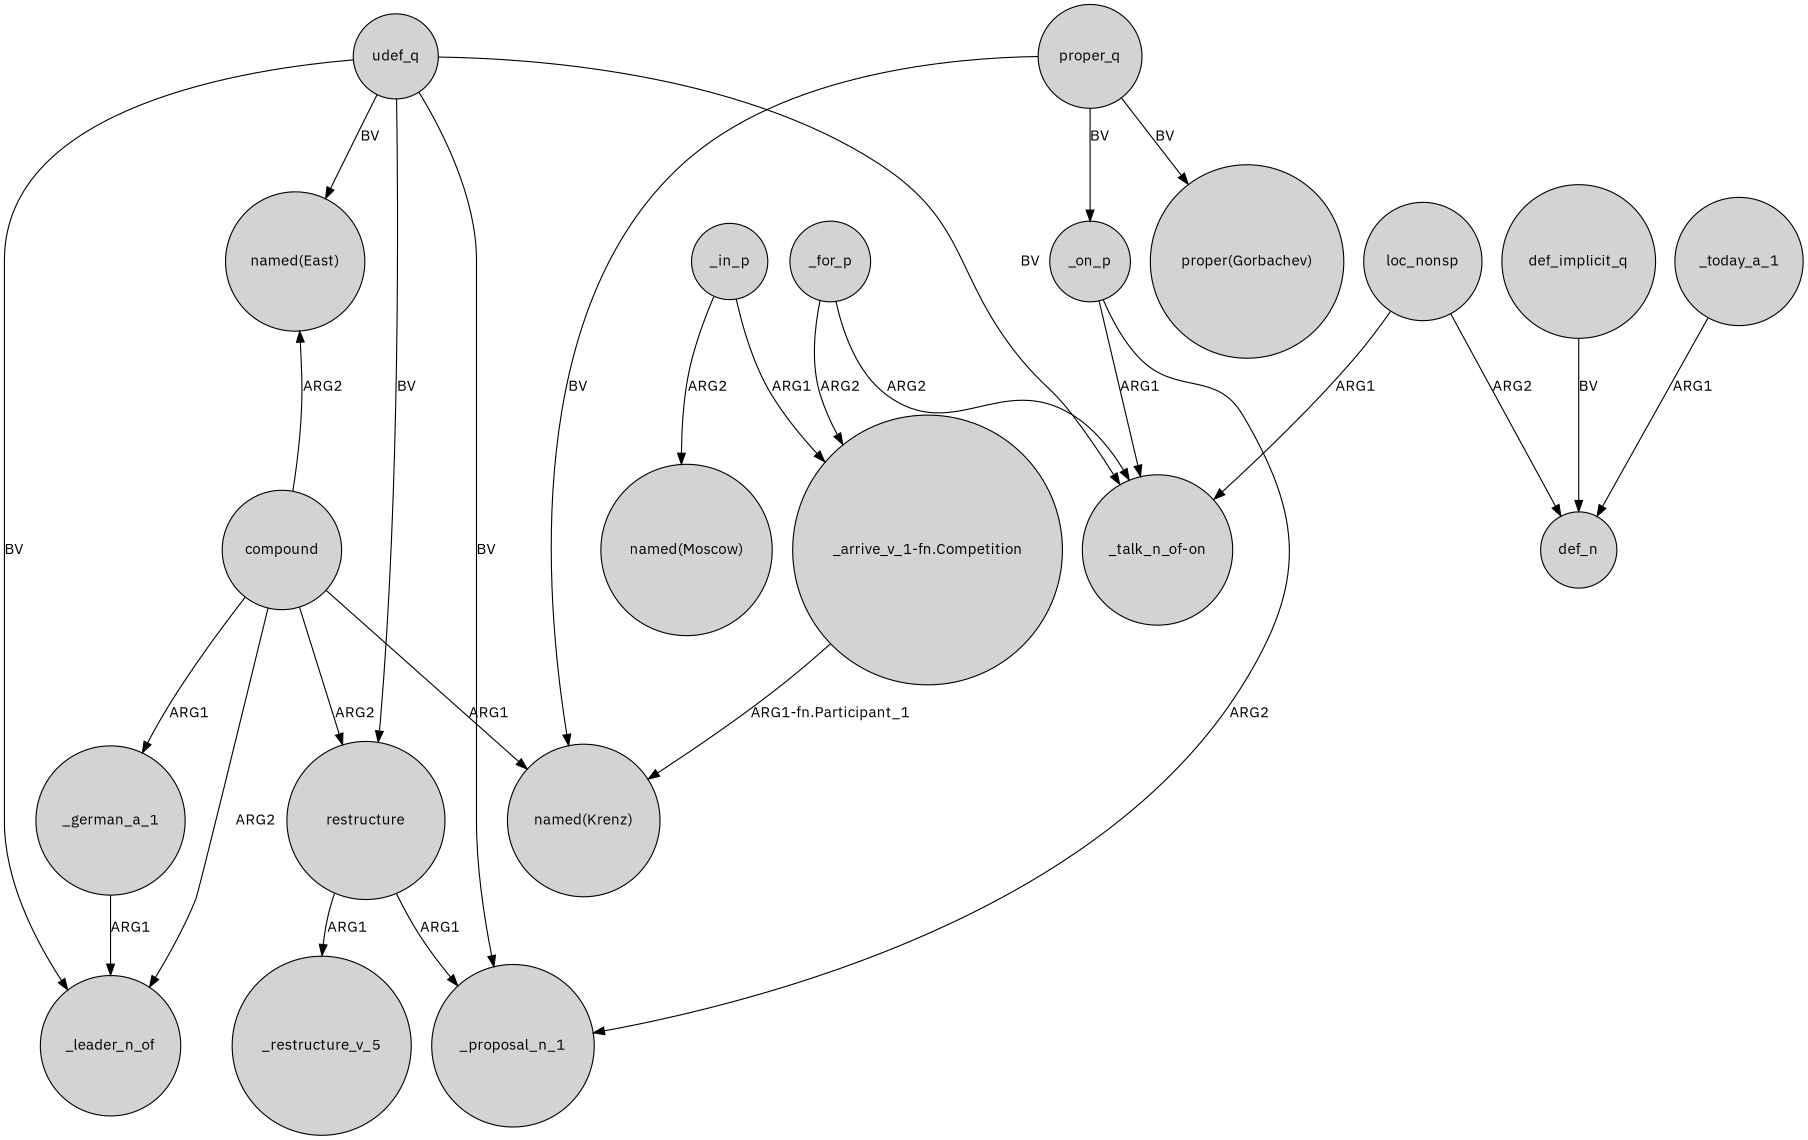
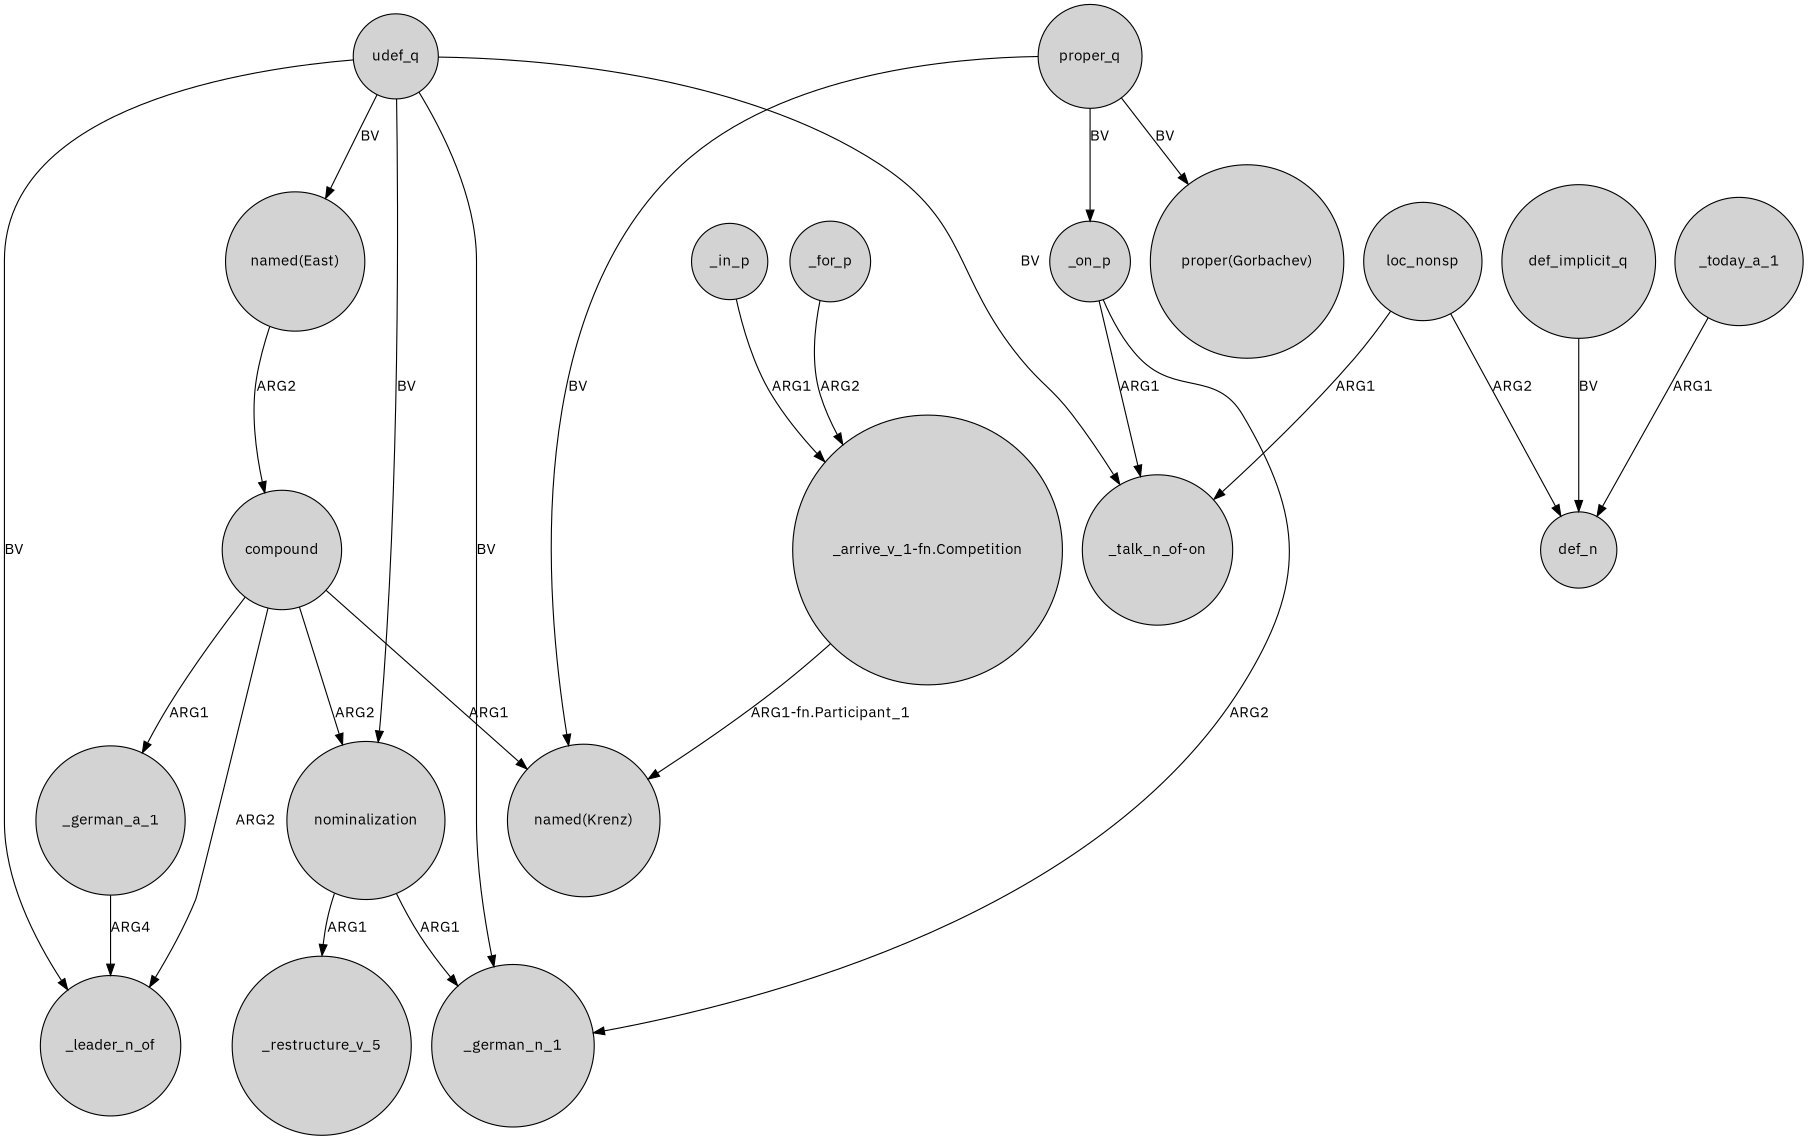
edge "_for_p" -> "_talk_n_of-on": removed, label "ARG2"
edge "compound" -> "named(East)": reversed
node "named(Moscow)": removed
node "restructure": label "restructure" -> "nominalization"
edge "_german_a_1" -> "_leader_n_of": label "ARG1" -> "ARG4"
node "_proposal_n_1": label "_proposal_n_1" -> "_german_n_1"
